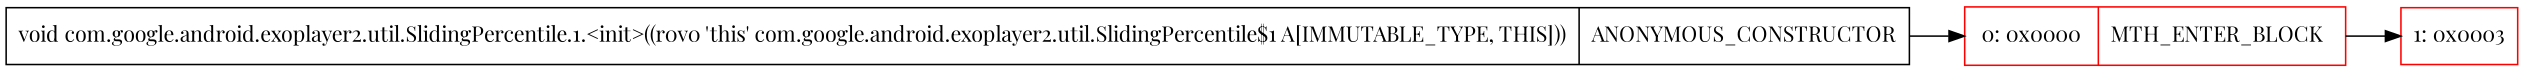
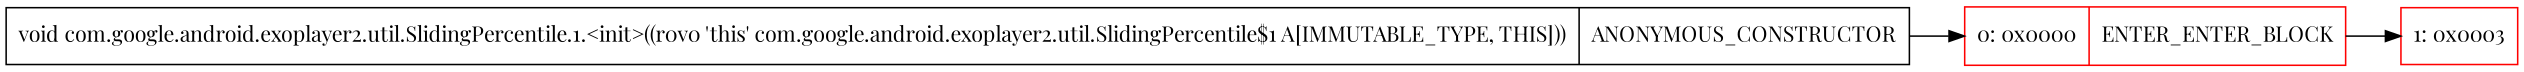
node "0: 0x0000": text "MTH_ENTER_BLOCK" -> "ENTER_ENTER_BLOCK"
